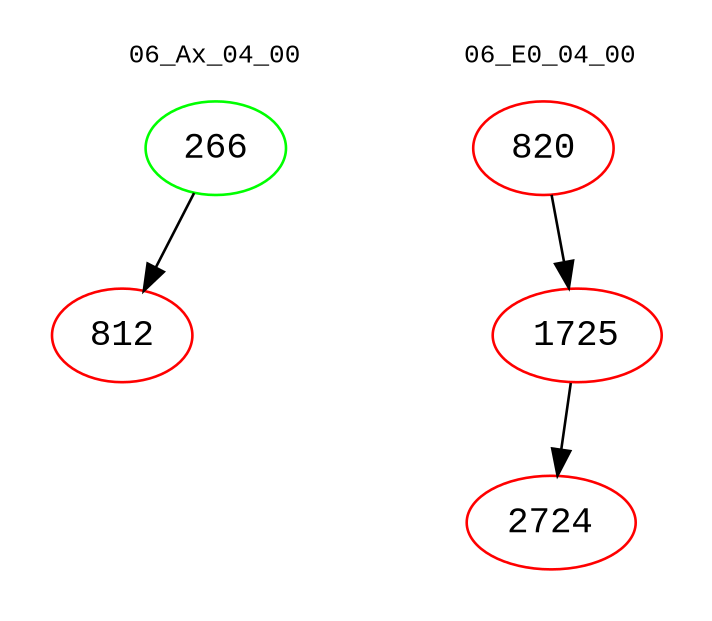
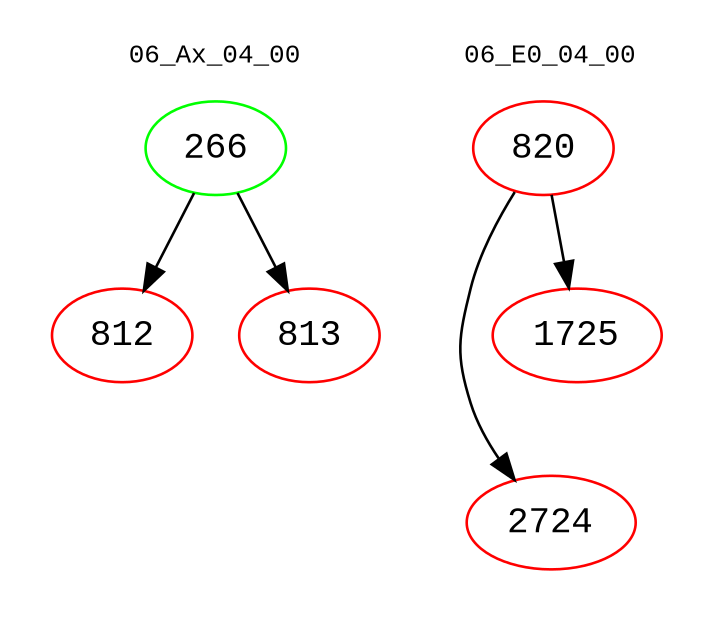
node "813": added
edge "1725" -> "2724": now "820" -> "2724"
